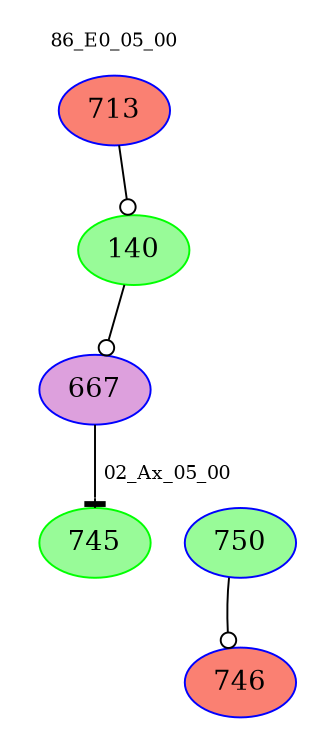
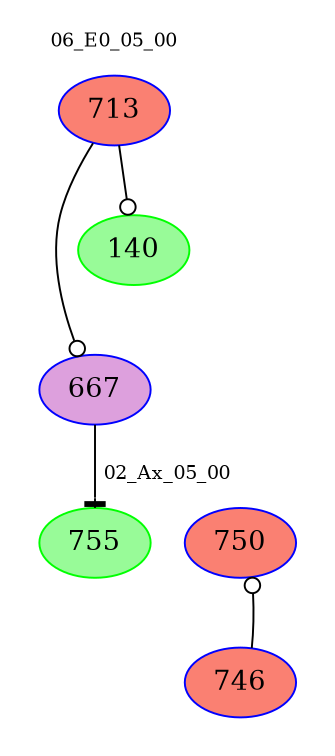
cluster "86_E0_05_00": label "86_E0_05_00" -> "06_E0_05_00"
edge "140" -> "667": now "713" -> "667"
node "745": label "745" -> "755"
node "750": fillcolor palegreen -> salmon
edge "750" -> "746": reversed
